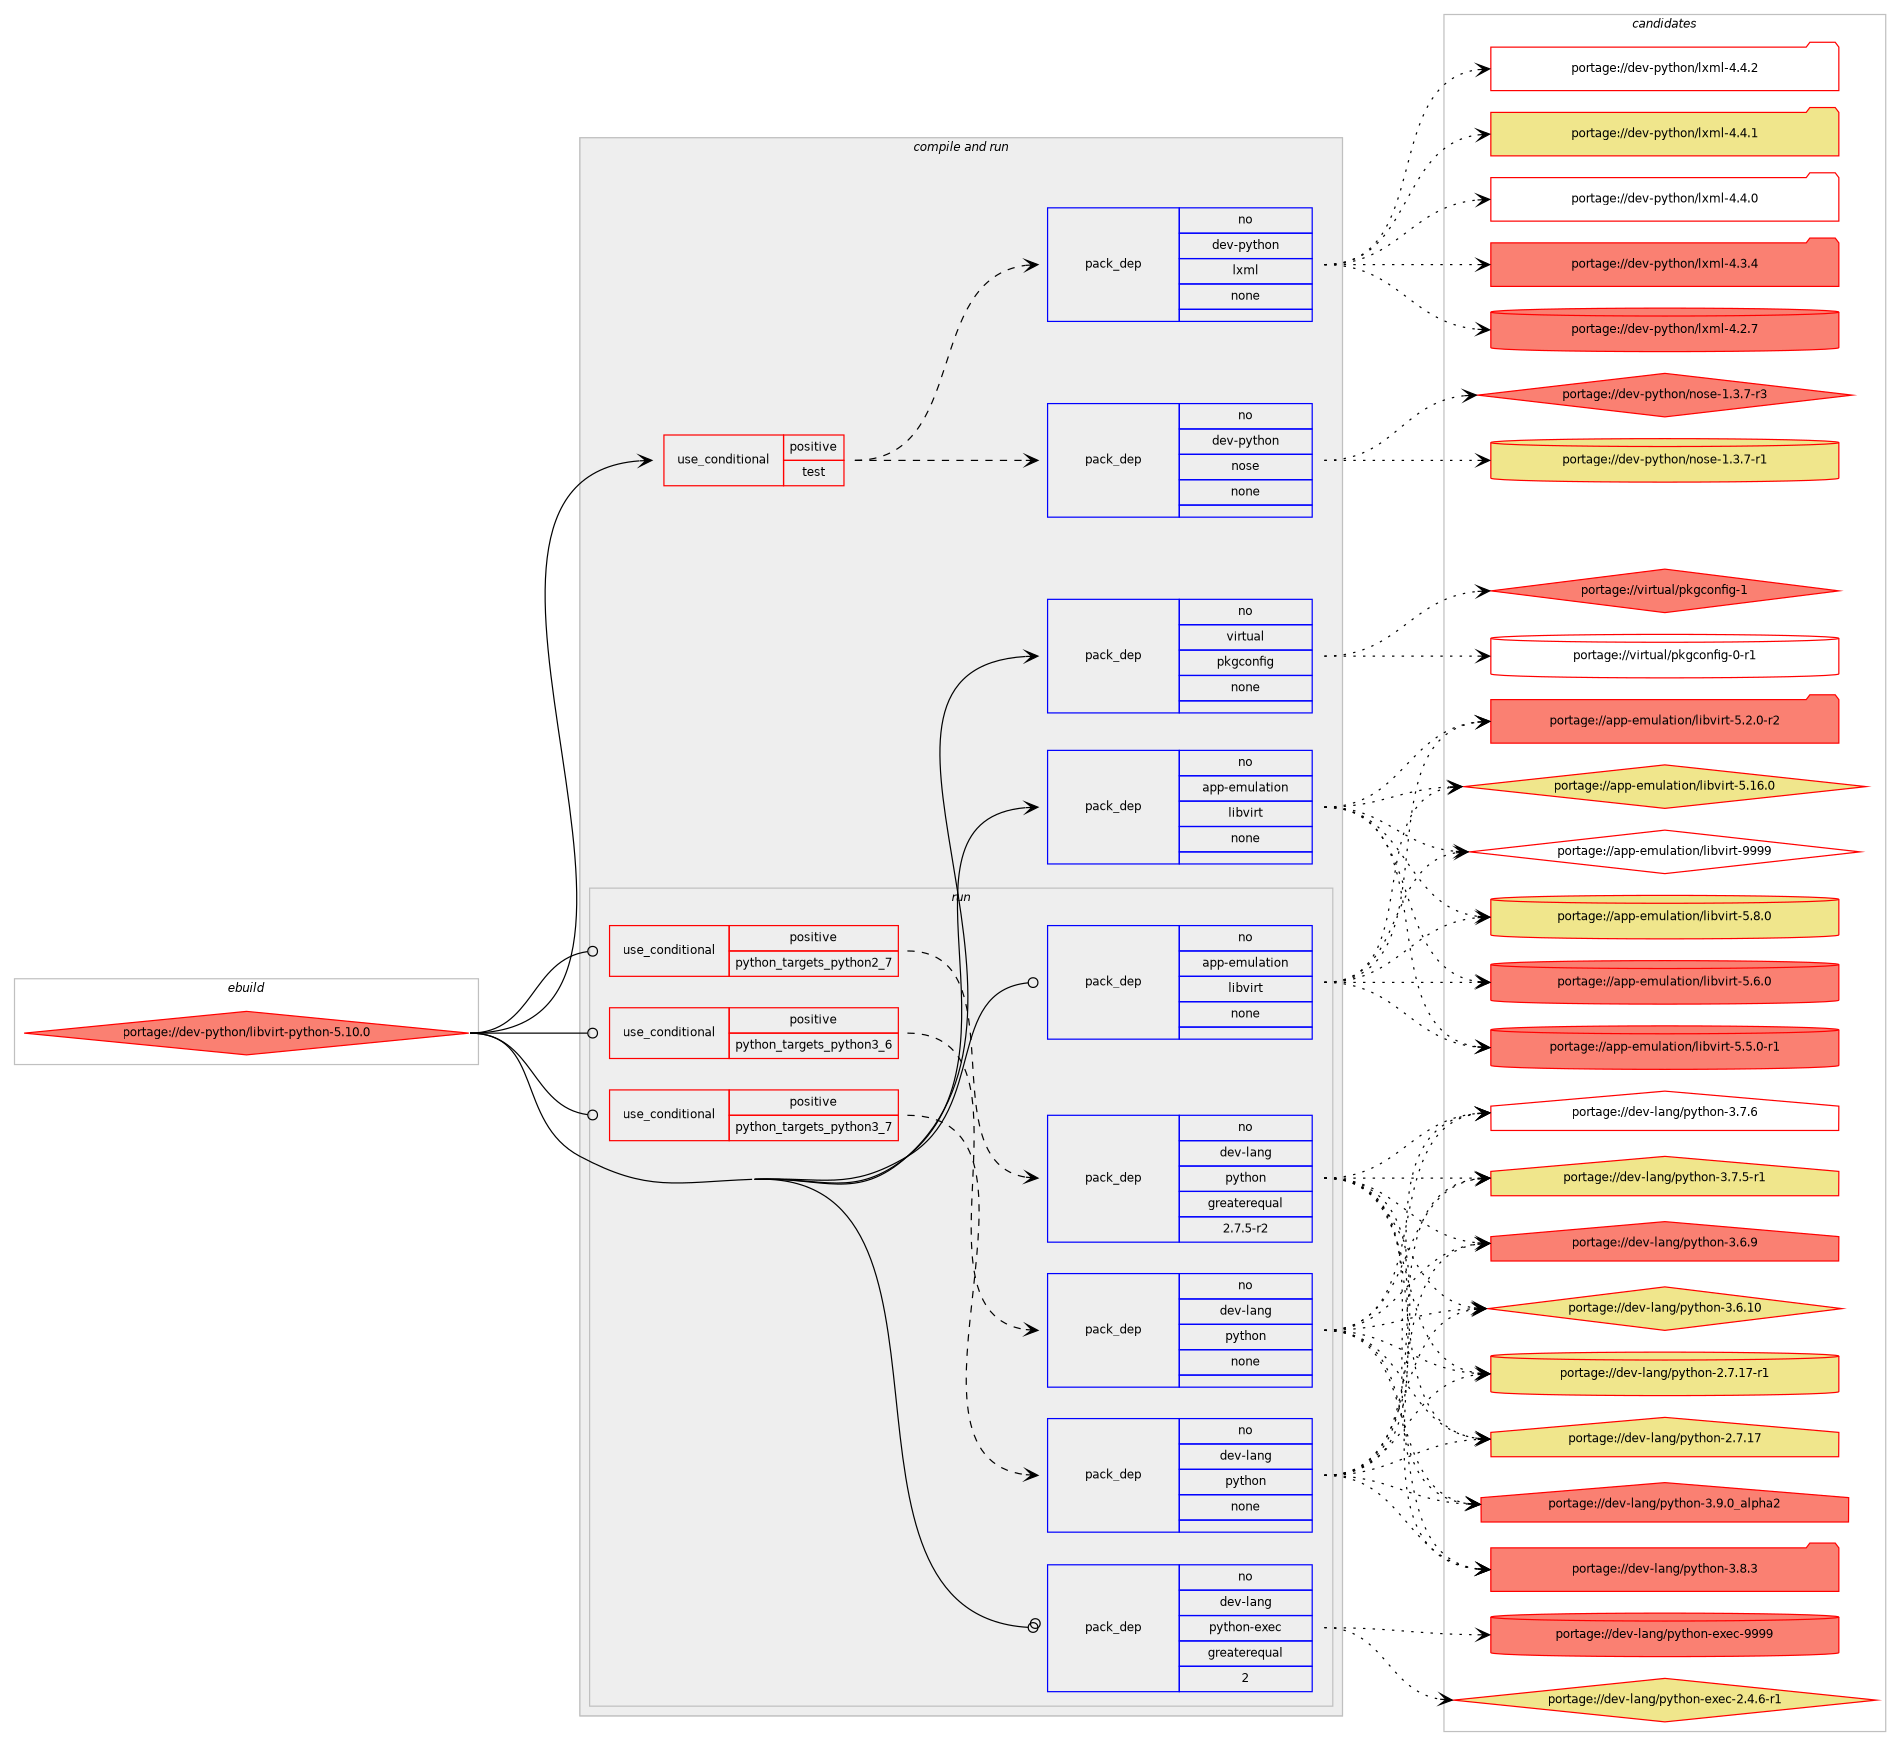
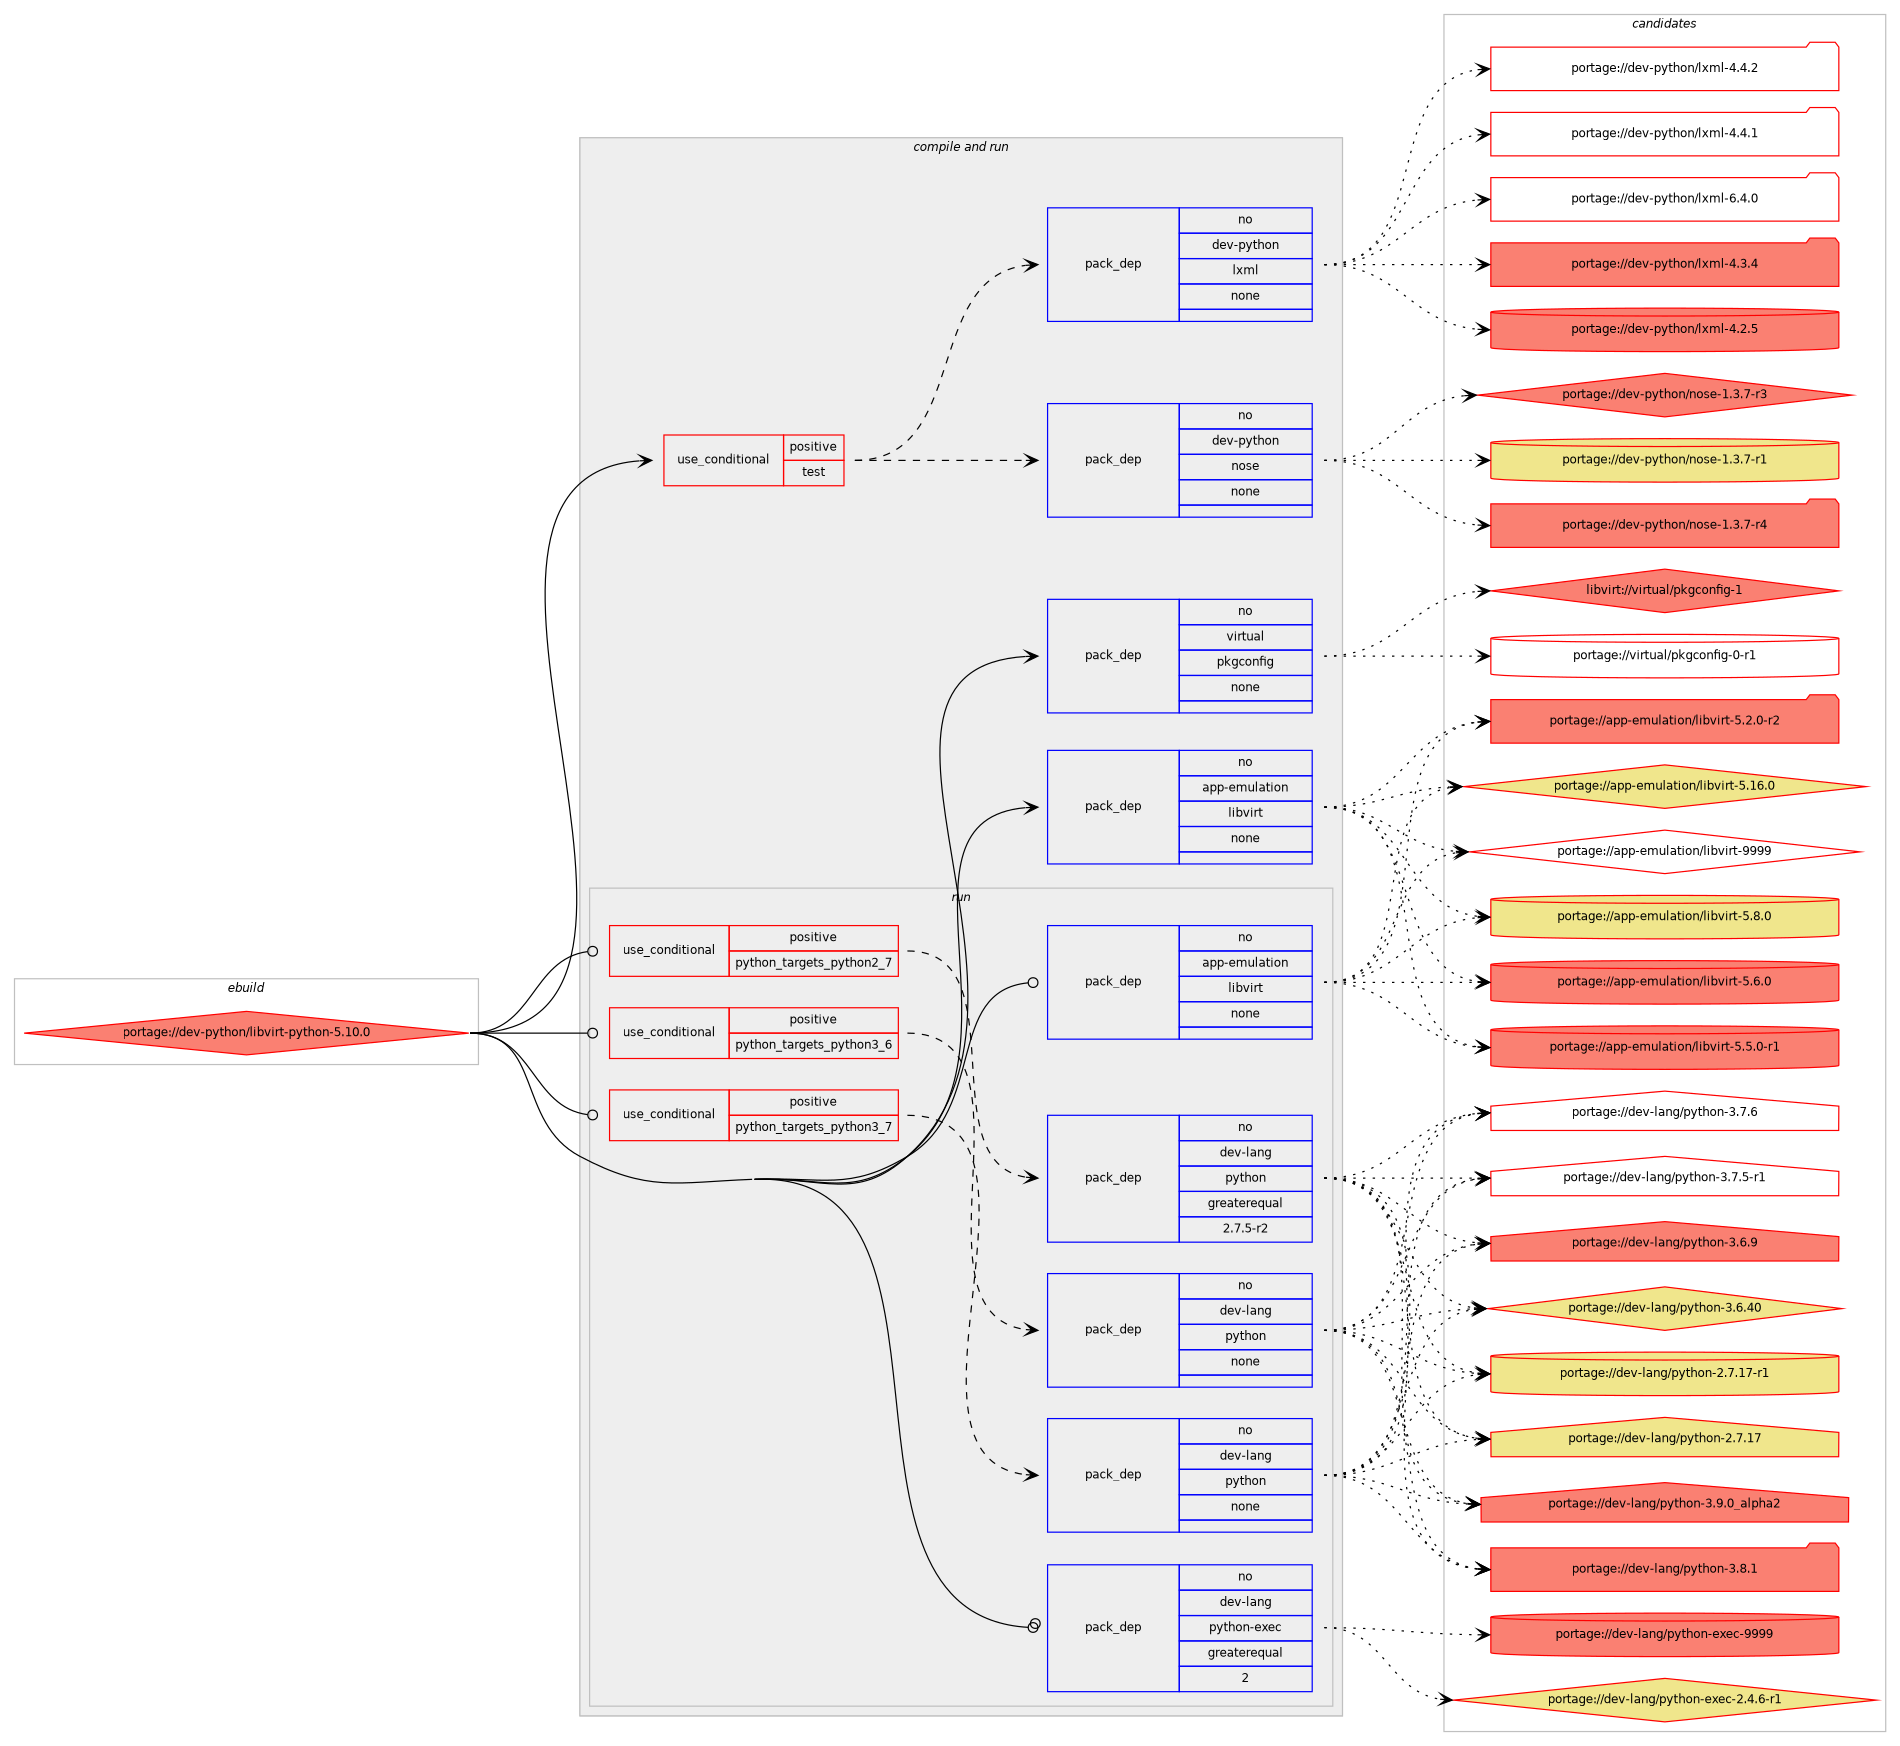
node "portage://dev-python/lxml-4.4.1": fillcolor khaki -> white
node "portage://dev-python/lxml-4.4.0": label "portage://dev-python/lxml-4.4.0" -> "portage://dev-python/lxml-6.4.0"
node "portage://dev-python/lxml-4.2.7": label "portage://dev-python/lxml-4.2.7" -> "portage://dev-python/lxml-4.2.5"
node "portage://dev-python/nose-1.3.7-r4": added
node "portage://virtual/pkgconfig-1": label "portage://virtual/pkgconfig-1" -> "libvirt://virtual/pkgconfig-1"
node "portage://dev-lang/python-3.7.5-r1": fillcolor khaki -> white
node "portage://dev-lang/python-3.6.10": label "portage://dev-lang/python-3.6.10" -> "portage://dev-lang/python-3.6.40"
node "portage://dev-lang/python-3.8.3": label "portage://dev-lang/python-3.8.3" -> "portage://dev-lang/python-3.8.1"
